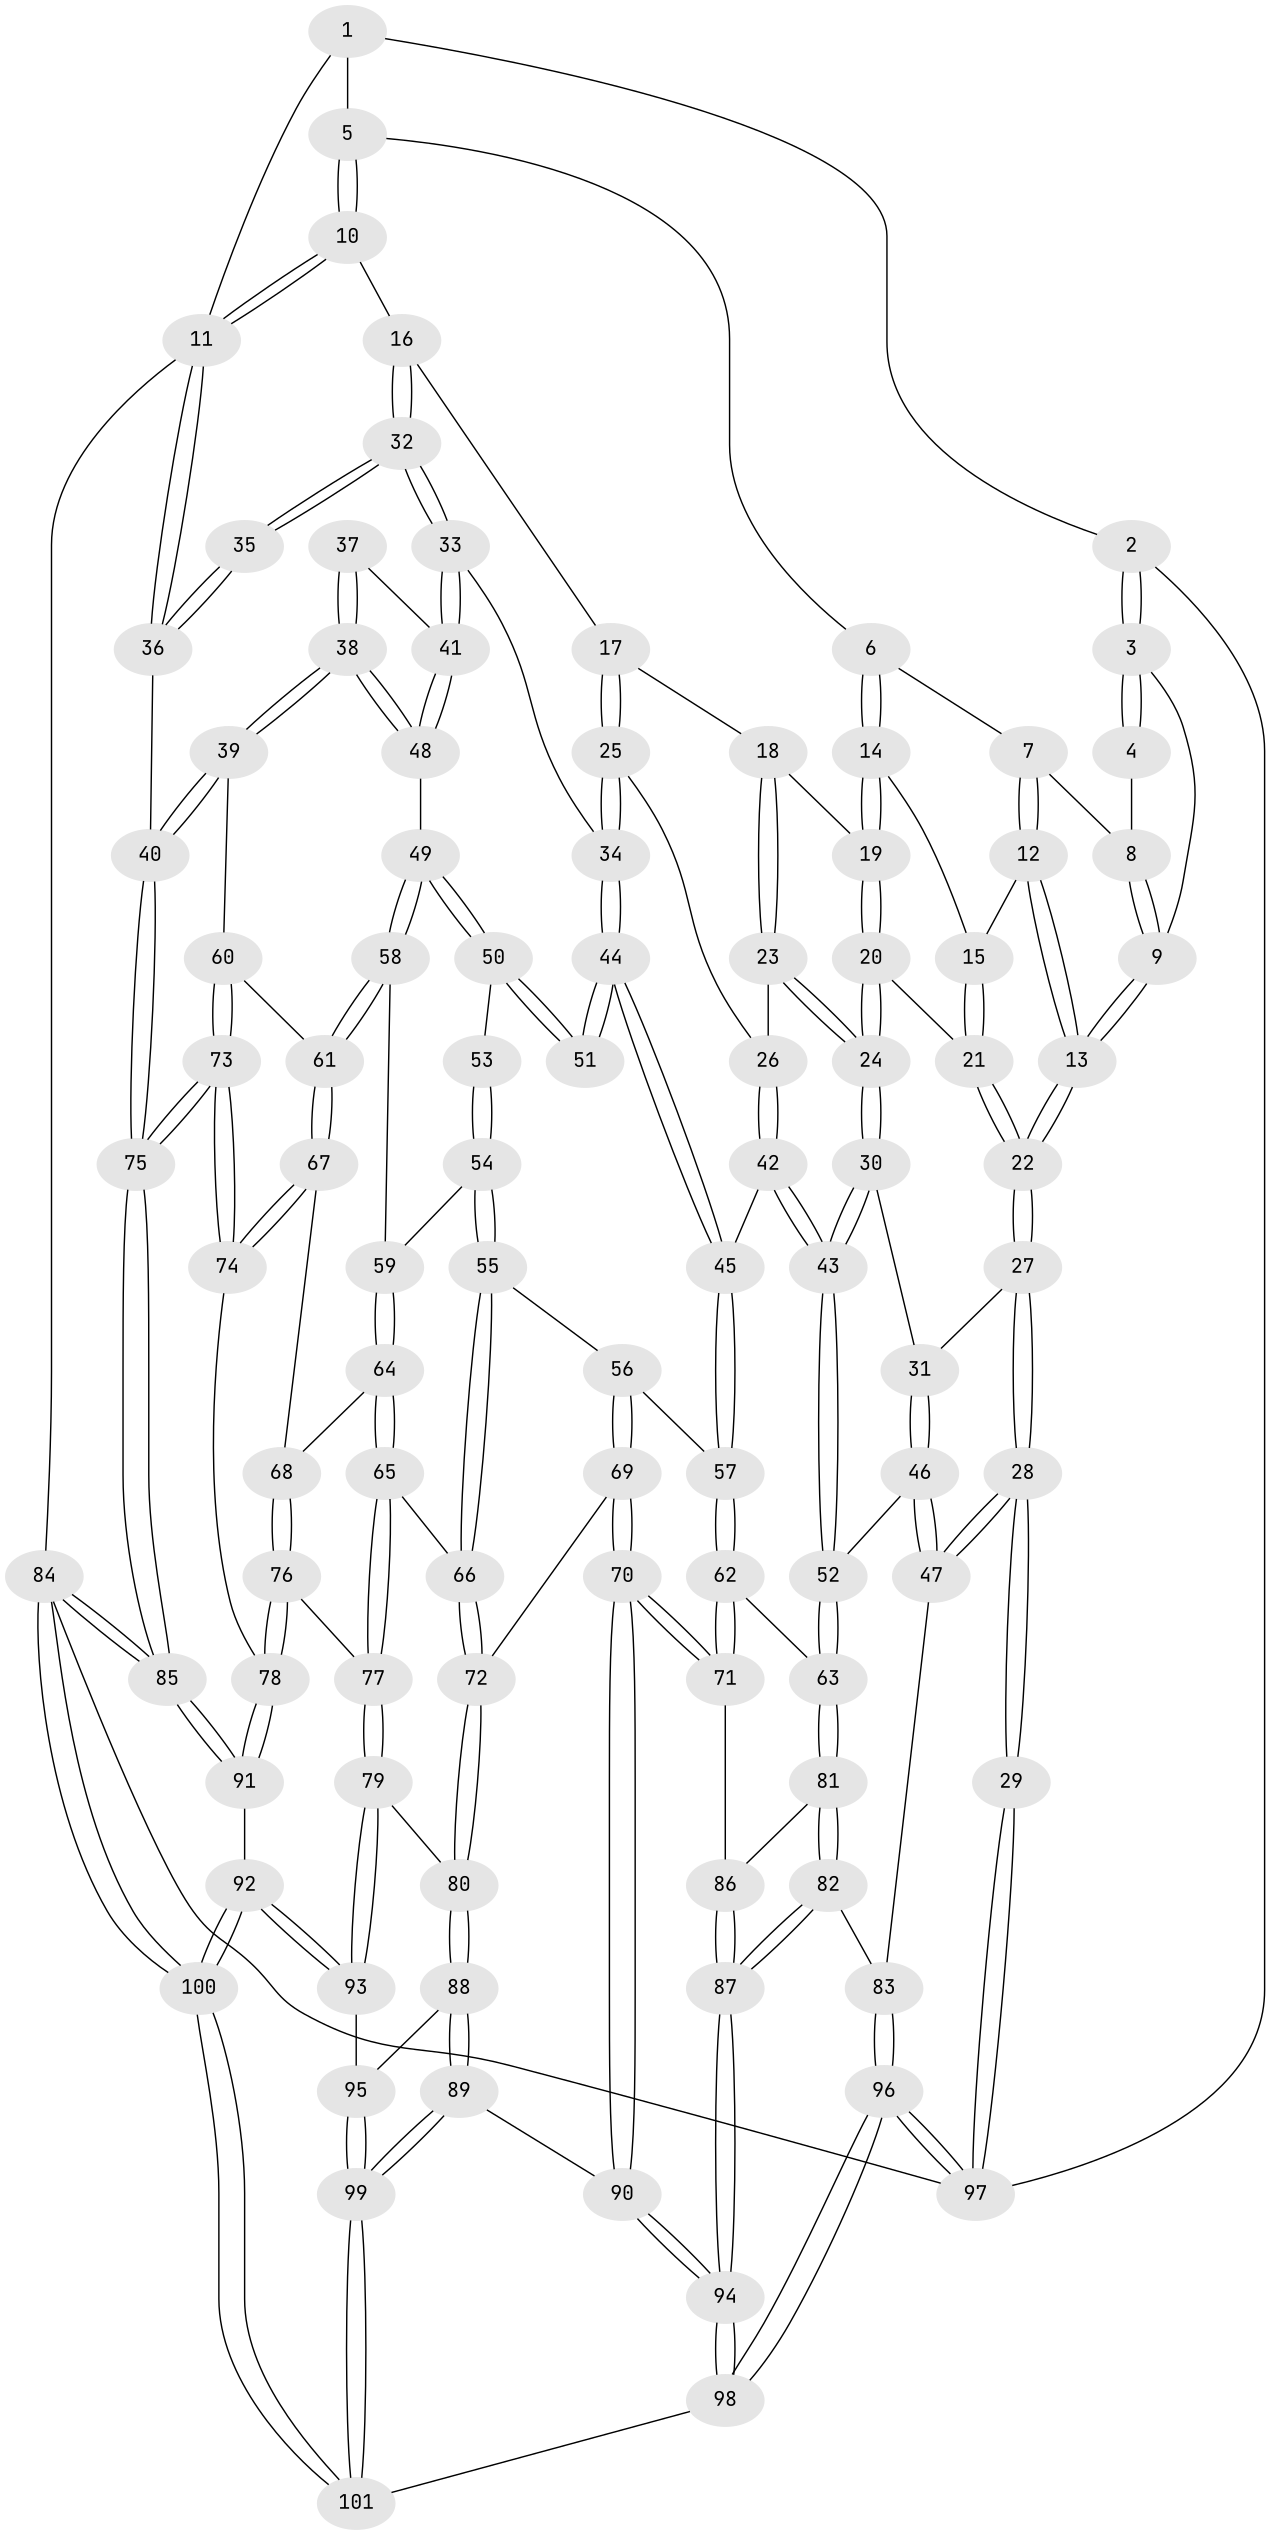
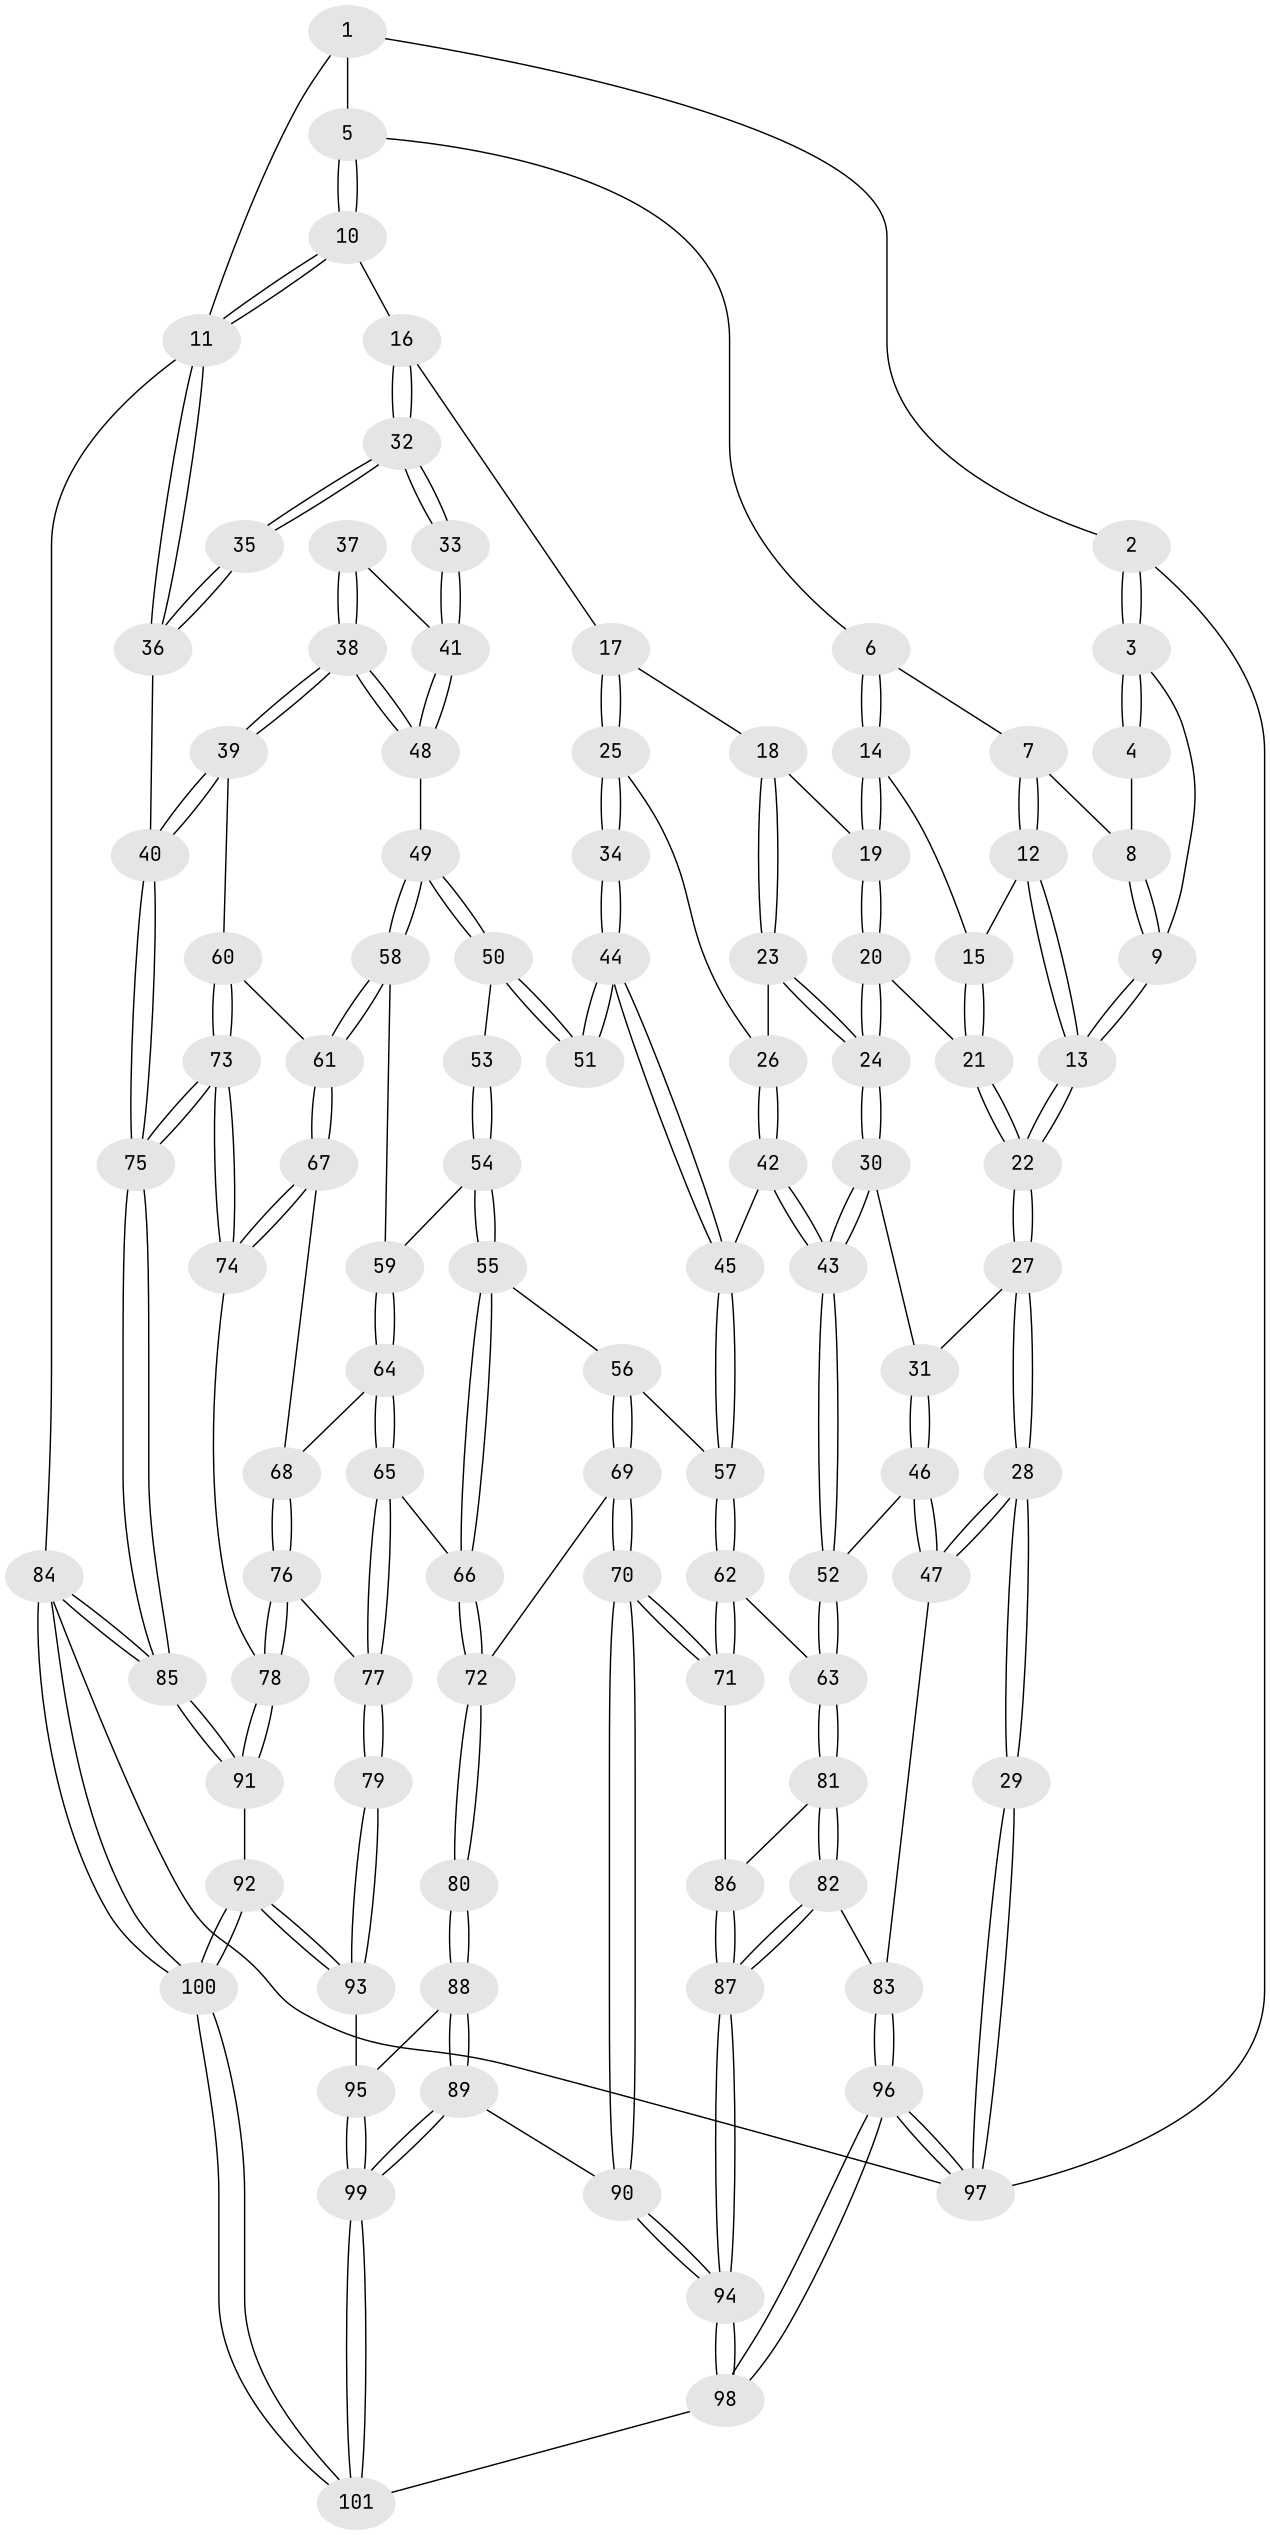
edge "33" -- "34": removed
edge "79" -- "80": removed
